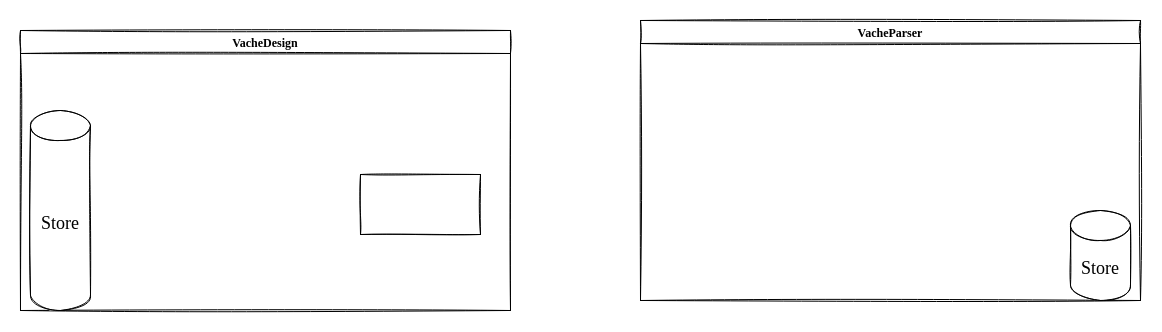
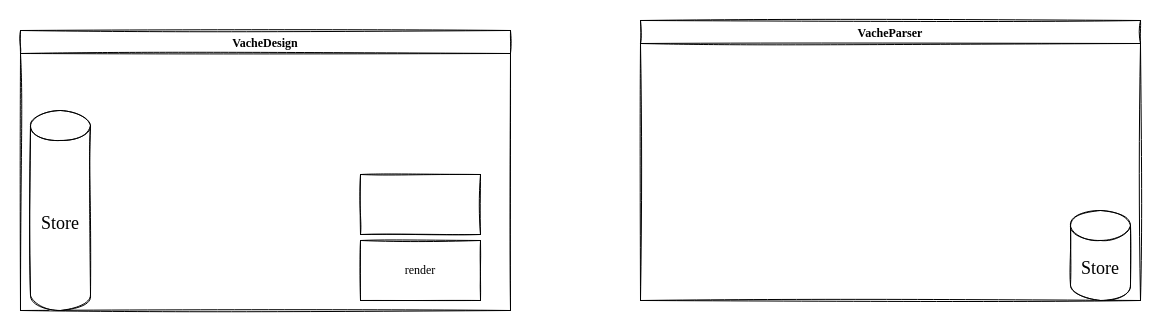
node "render": added
